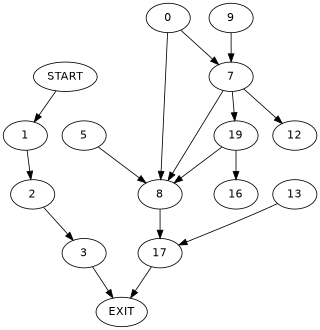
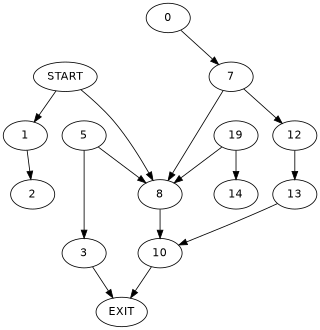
node "9": removed
edge "0" -> "8": now "START" -> "8"
edge "7" -> "19": removed
edge "12" -> "13": added
node "16": label "16" -> "14"
edge "2" -> "3": now "5" -> "3"
node "17": label "17" -> "10"
